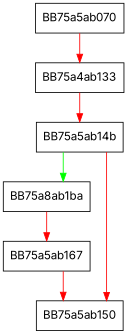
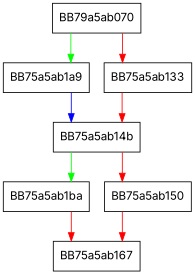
node "BB75a5ab070": label "BB75a5ab070" -> "BB79a5ab070"
node "BB75a5ab1a9": added
node "BB75a4ab133": label "BB75a4ab133" -> "BB75a5ab133"
node "BB75a8ab1ba": label "BB75a8ab1ba" -> "BB75a5ab1ba"
edge "BB75a5ab167" -> "BB75a5ab150": reversed
